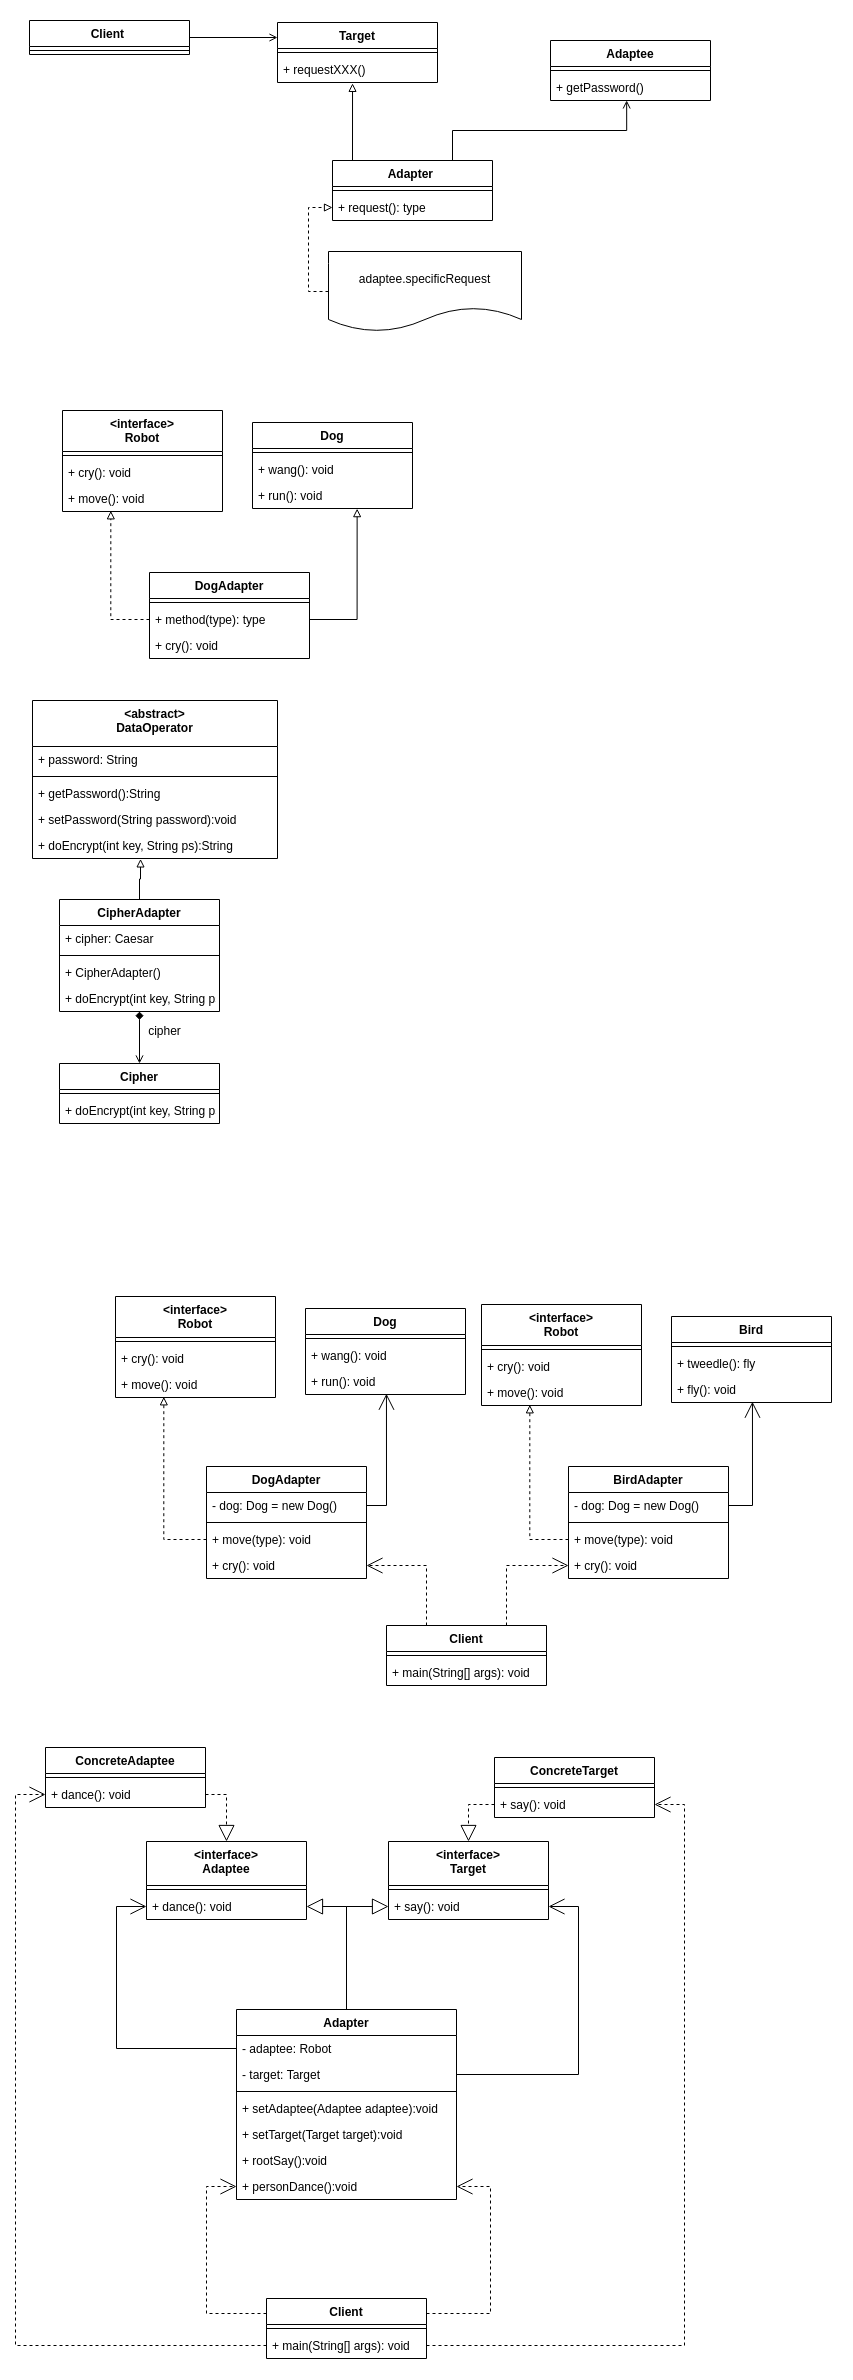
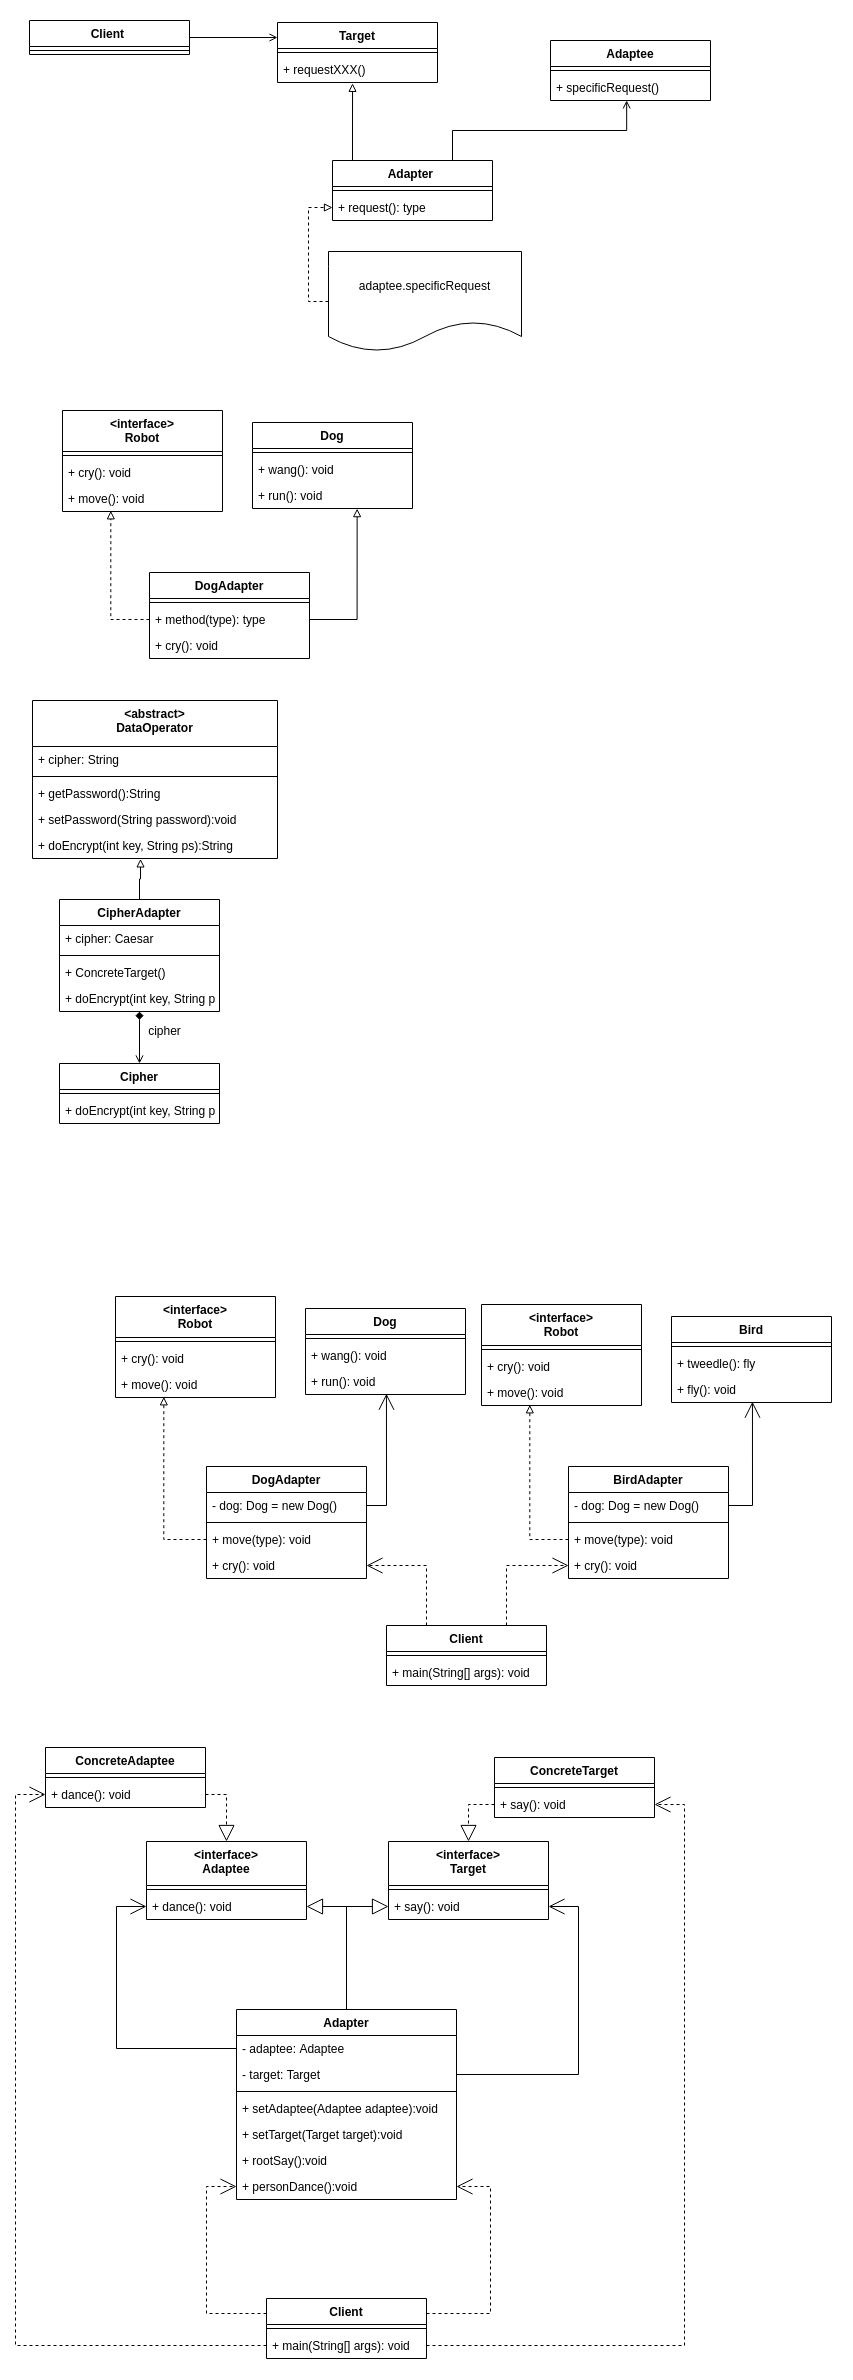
node "+ getPassword()": label "+ getPassword()" -> "+ specificRequest()"
node "adaptee.specificRequest": size 193x80 -> 193x100
node "+ password: String": label "+ password: String" -> "+ cipher: String"
node "+ CipherAdapter()": label "+ CipherAdapter()" -> "+ ConcreteTarget()"
node "- adaptee: Robot": label "- adaptee: Robot" -> "- adaptee: Adaptee"
